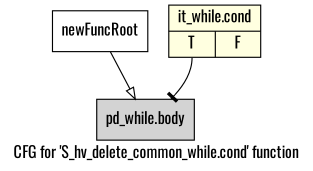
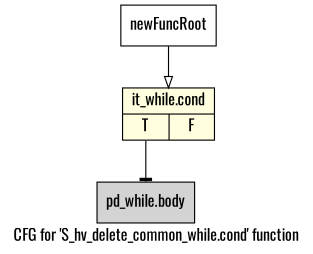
edge "newFuncRoot" -> "pd_while.body": now "newFuncRoot" -> "it_while.cond"
